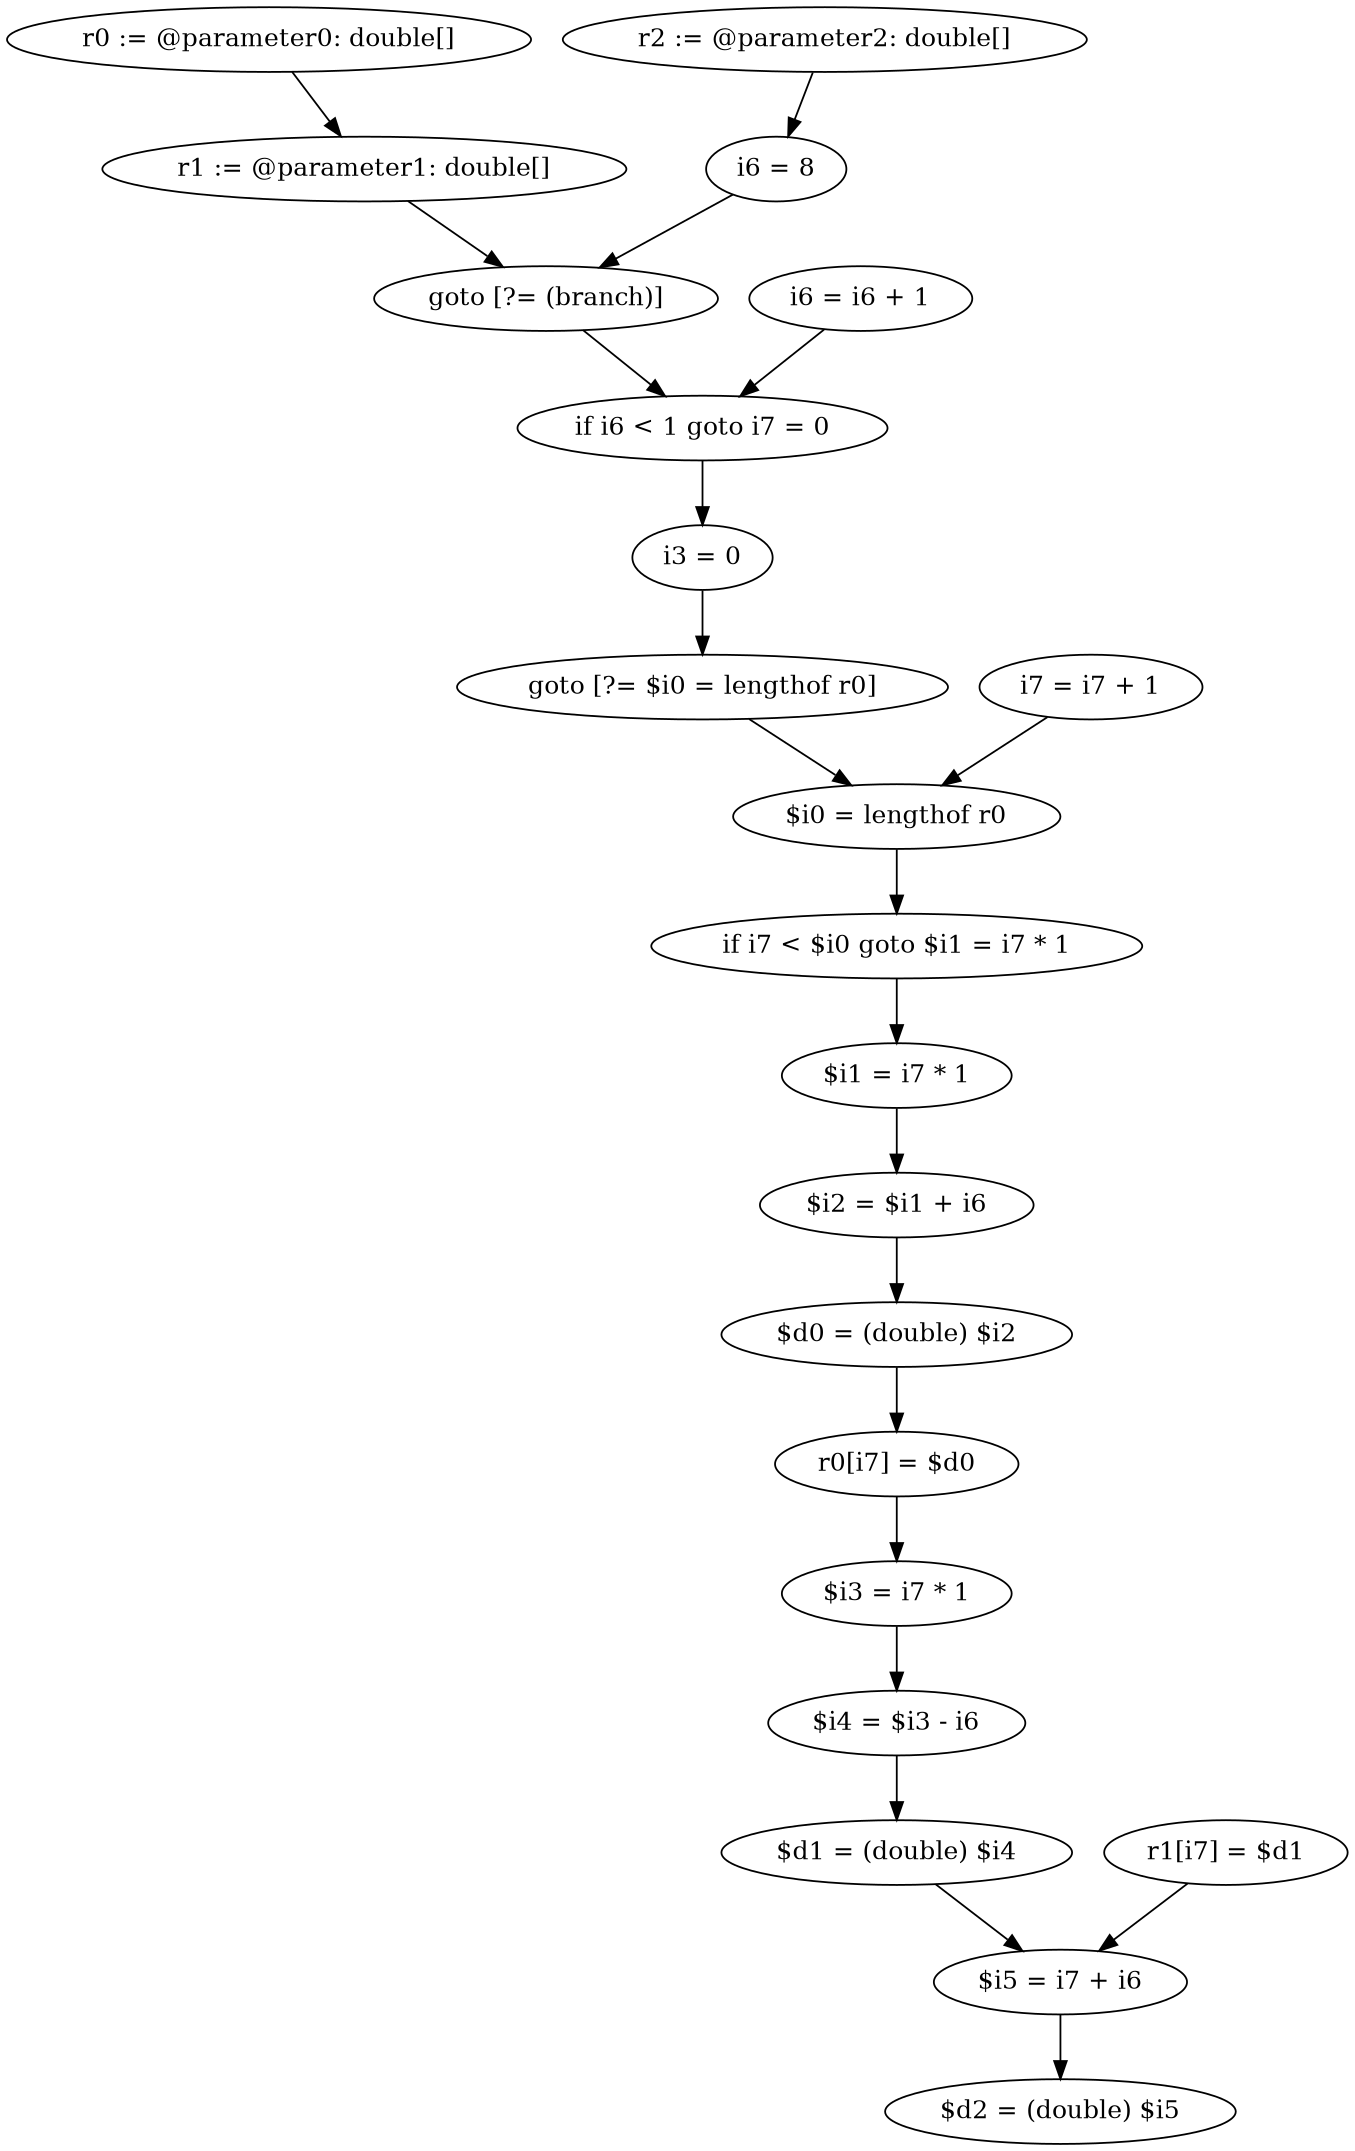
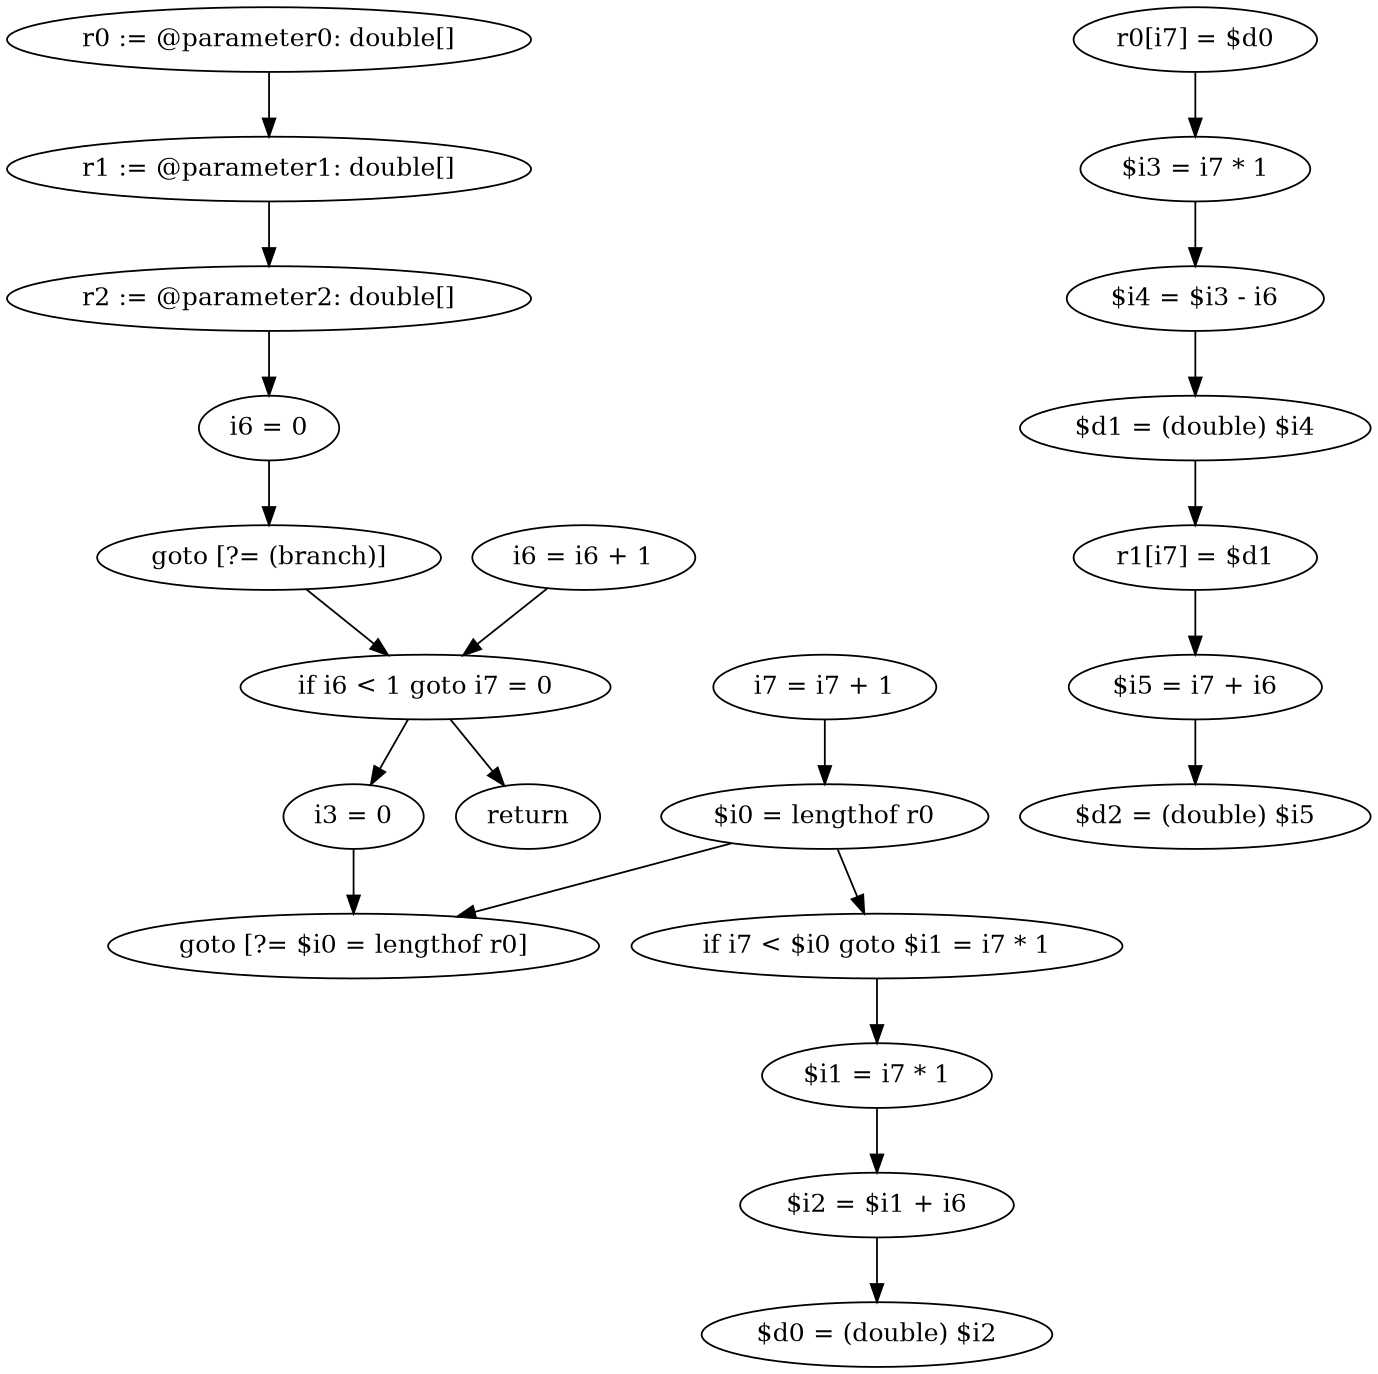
node "i6 = 8": label "i6 = 8" -> "i6 = 0"
edge "r1 := @parameter1: double[]" -> "goto [?= (branch)]": now "r1 := @parameter1: double[]" -> "r2 := @parameter2: double[]"
edge "goto [?= $i0 = lengthof r0]" -> "$i0 = lengthof r0": reversed
node "return": added
edge "$d0 = (double) $i2" -> "r0[i7] = $d0": removed
edge "$d1 = (double) $i4" -> "$i5 = i7 + i6": now "$d1 = (double) $i4" -> "r1[i7] = $d1"
